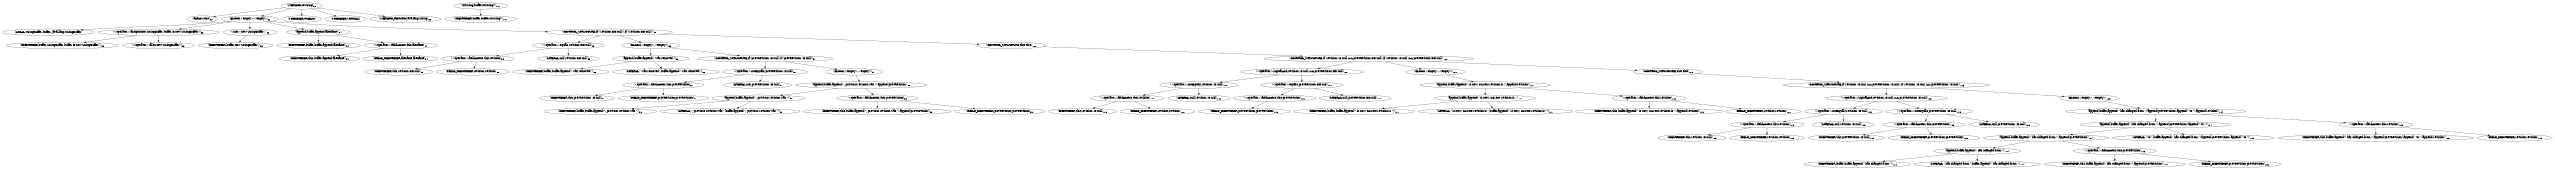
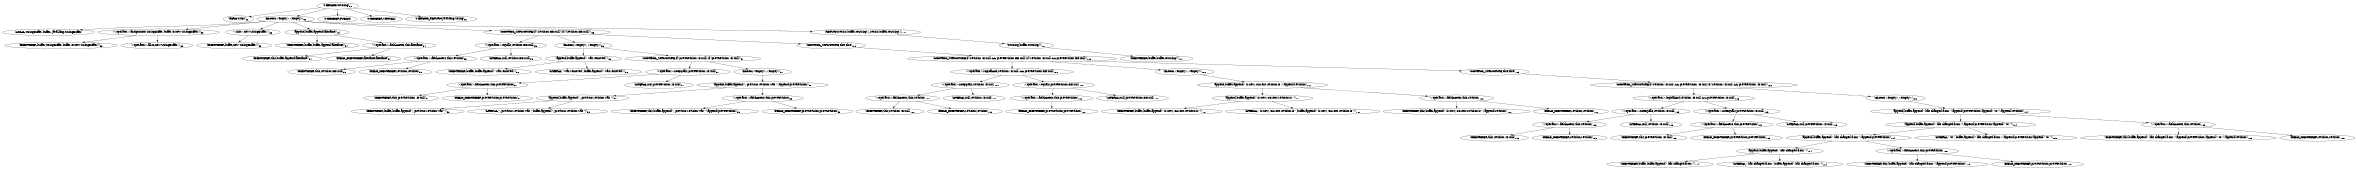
node "(RETURN,return buffer.toString();,return buffer.toString();)": added
